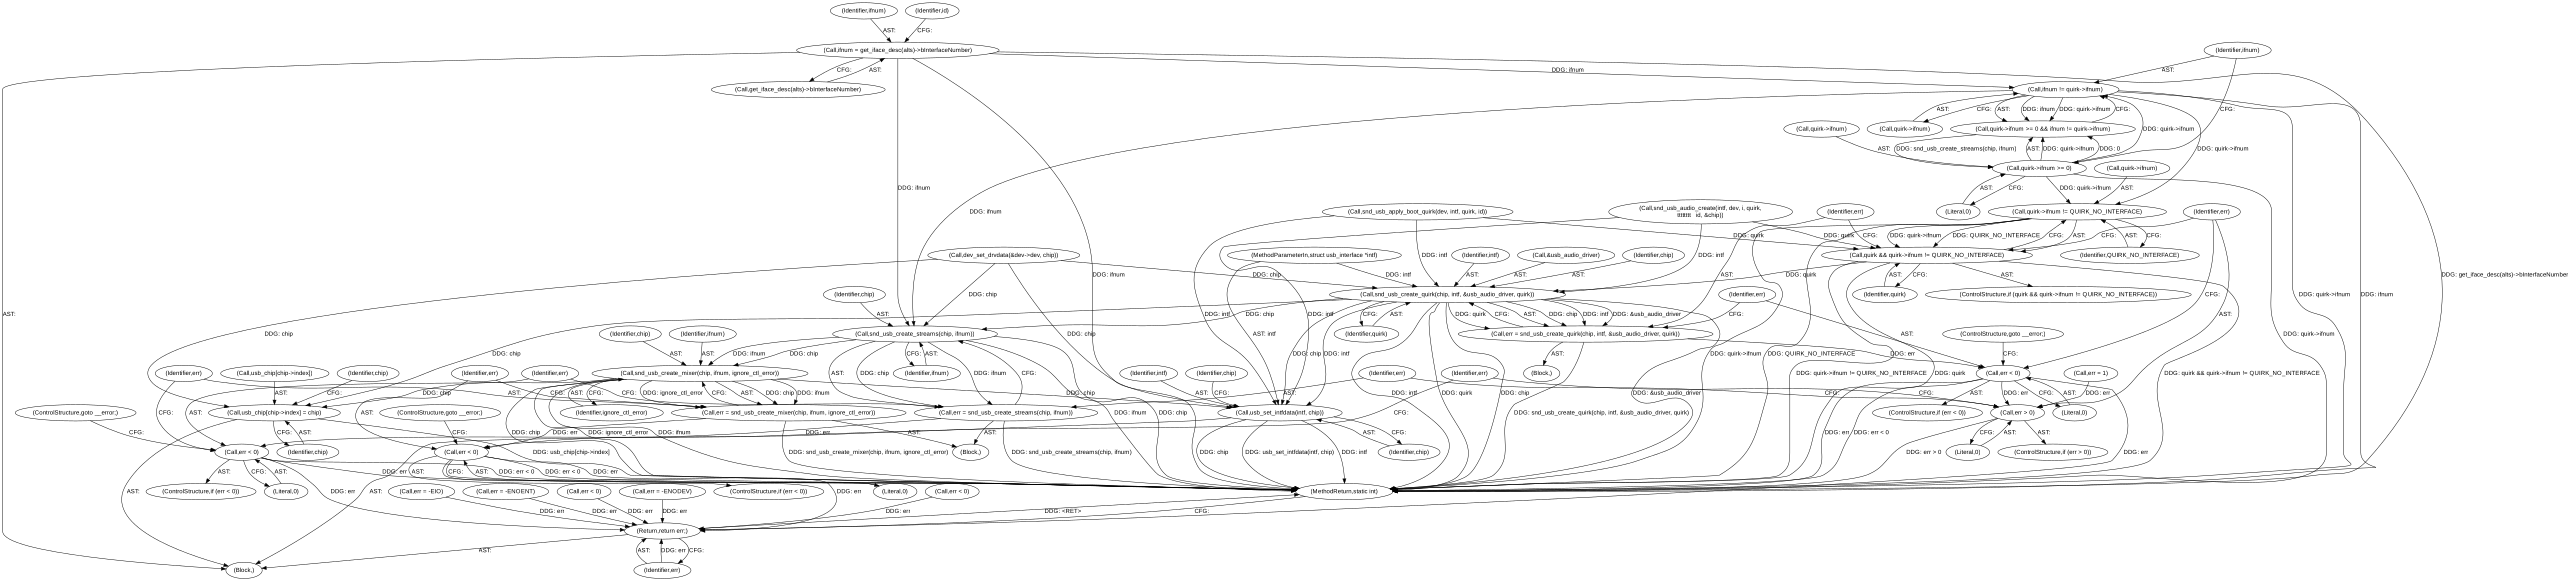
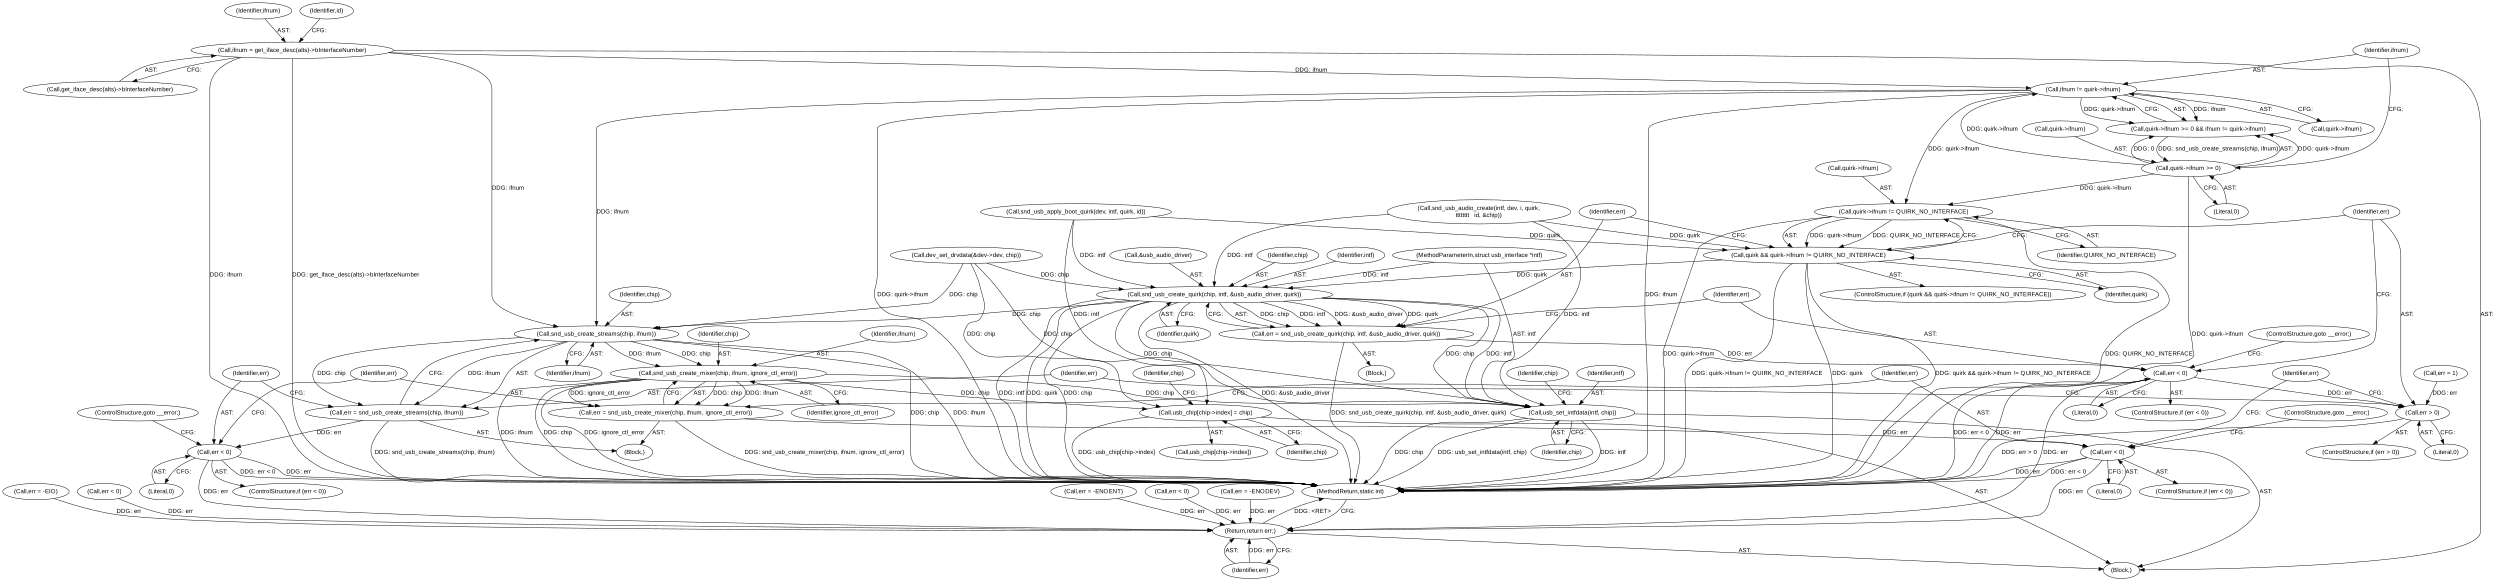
edge "(Call,usb_chip[chip->index])" -> "(Call,usb_chip[chip->index] = chip)": reversed
